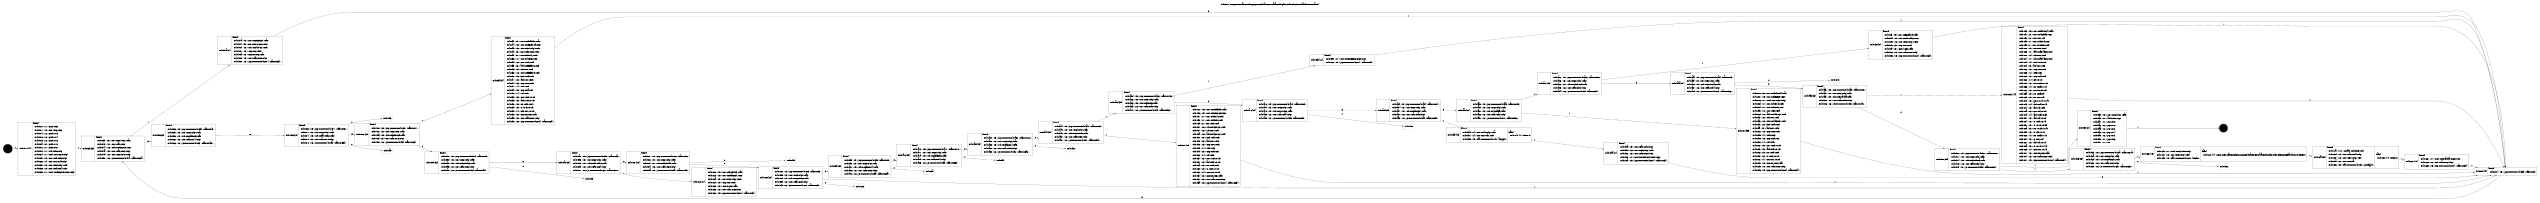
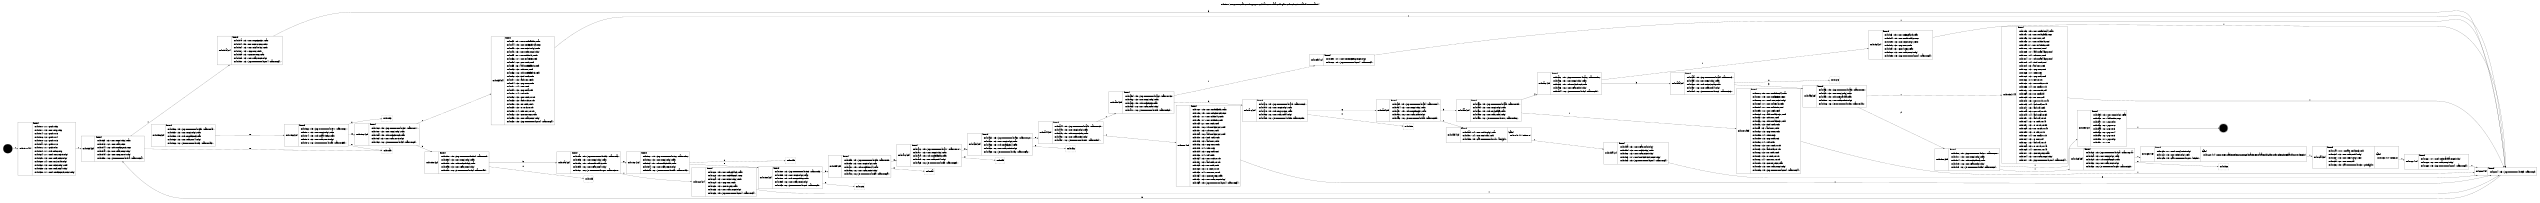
edge "0x40193f [23]" -> "0x401956 [22]": now "0x40193f [23]" -> "0x401cab"
edge "0x4019e0 [25]" -> "0x402004 [5]": now "0x401c20 [27]" -> "0x402004 [5]"
